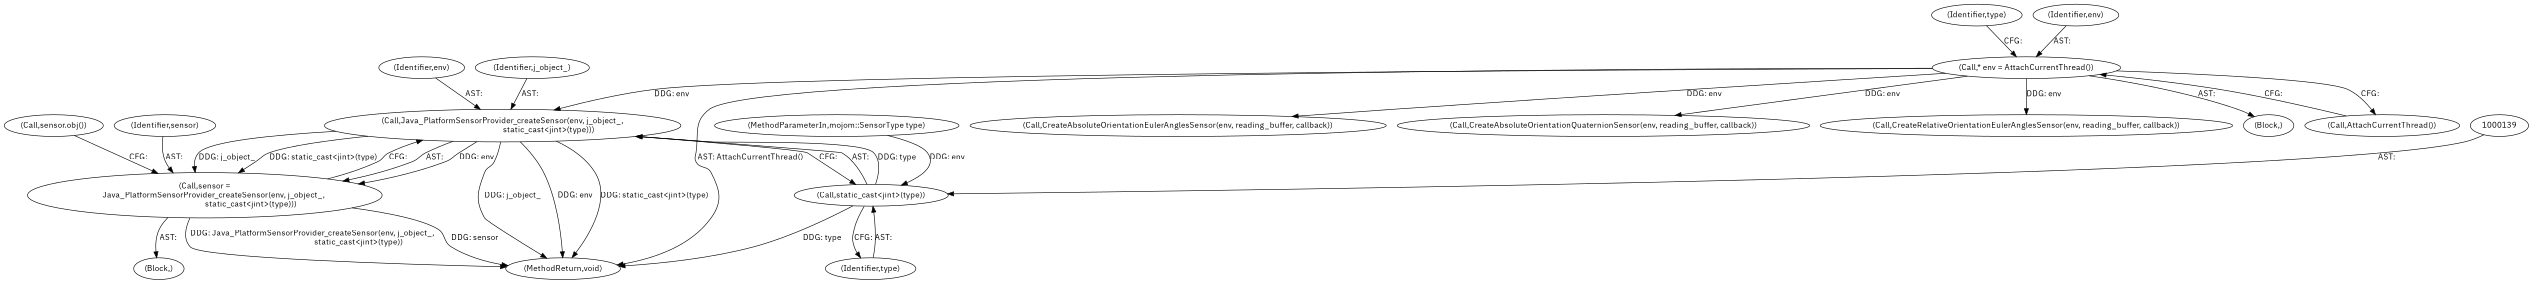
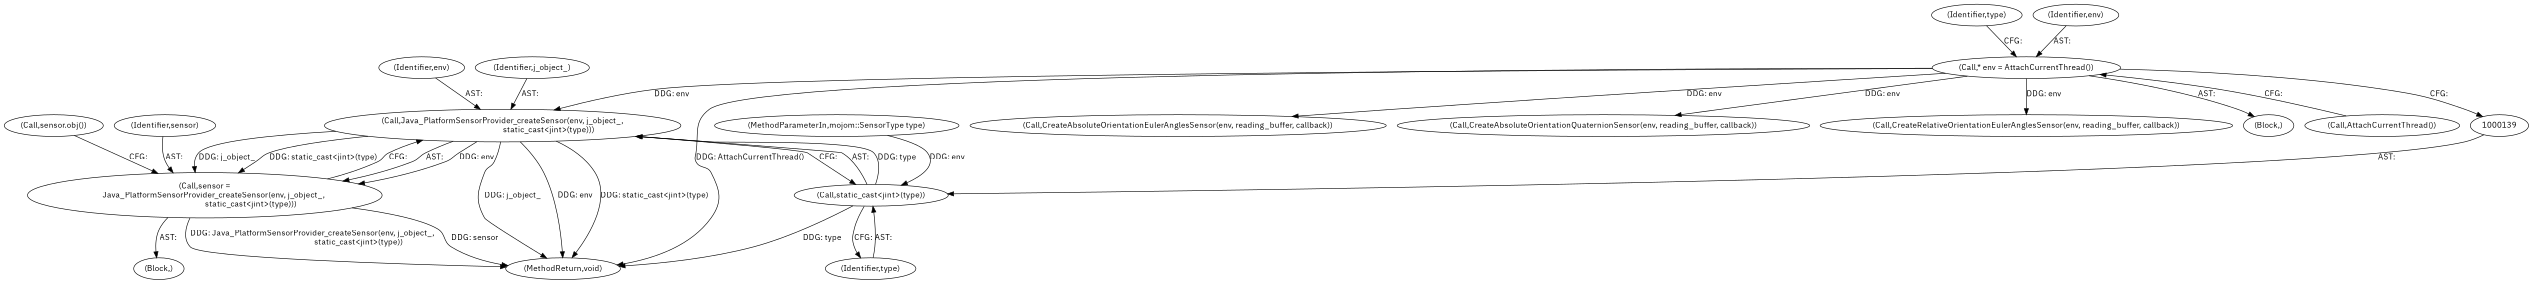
edge "(Call,* env = AttachCurrentThread())" -> "(Call,AttachCurrentThread())": now "(Call,* env = AttachCurrentThread())" -> "1000139"
edge "(Call,* env = AttachCurrentThread())" -> "(MethodReturn,void)": label "AST: AttachCurrentThread()" -> "DDG: AttachCurrentThread()"
